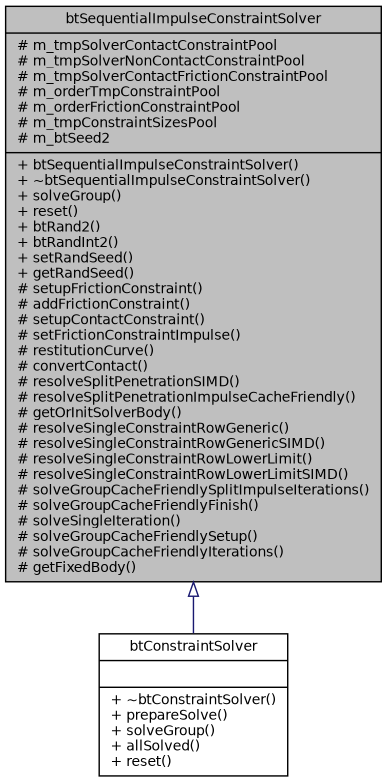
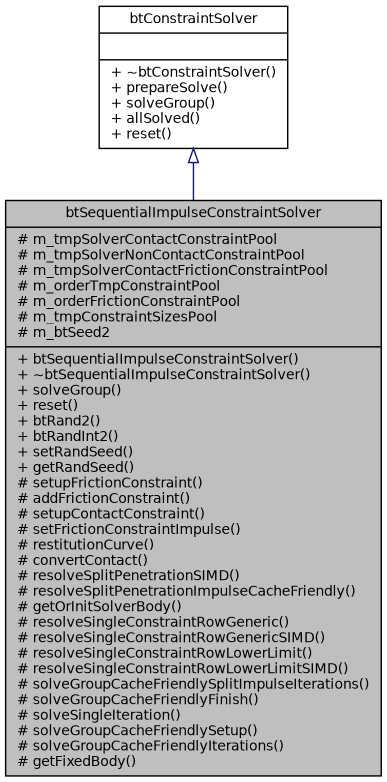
edge "btConstraintSolver" -> "btSequentialImpulseConstraintSolver": reversed
